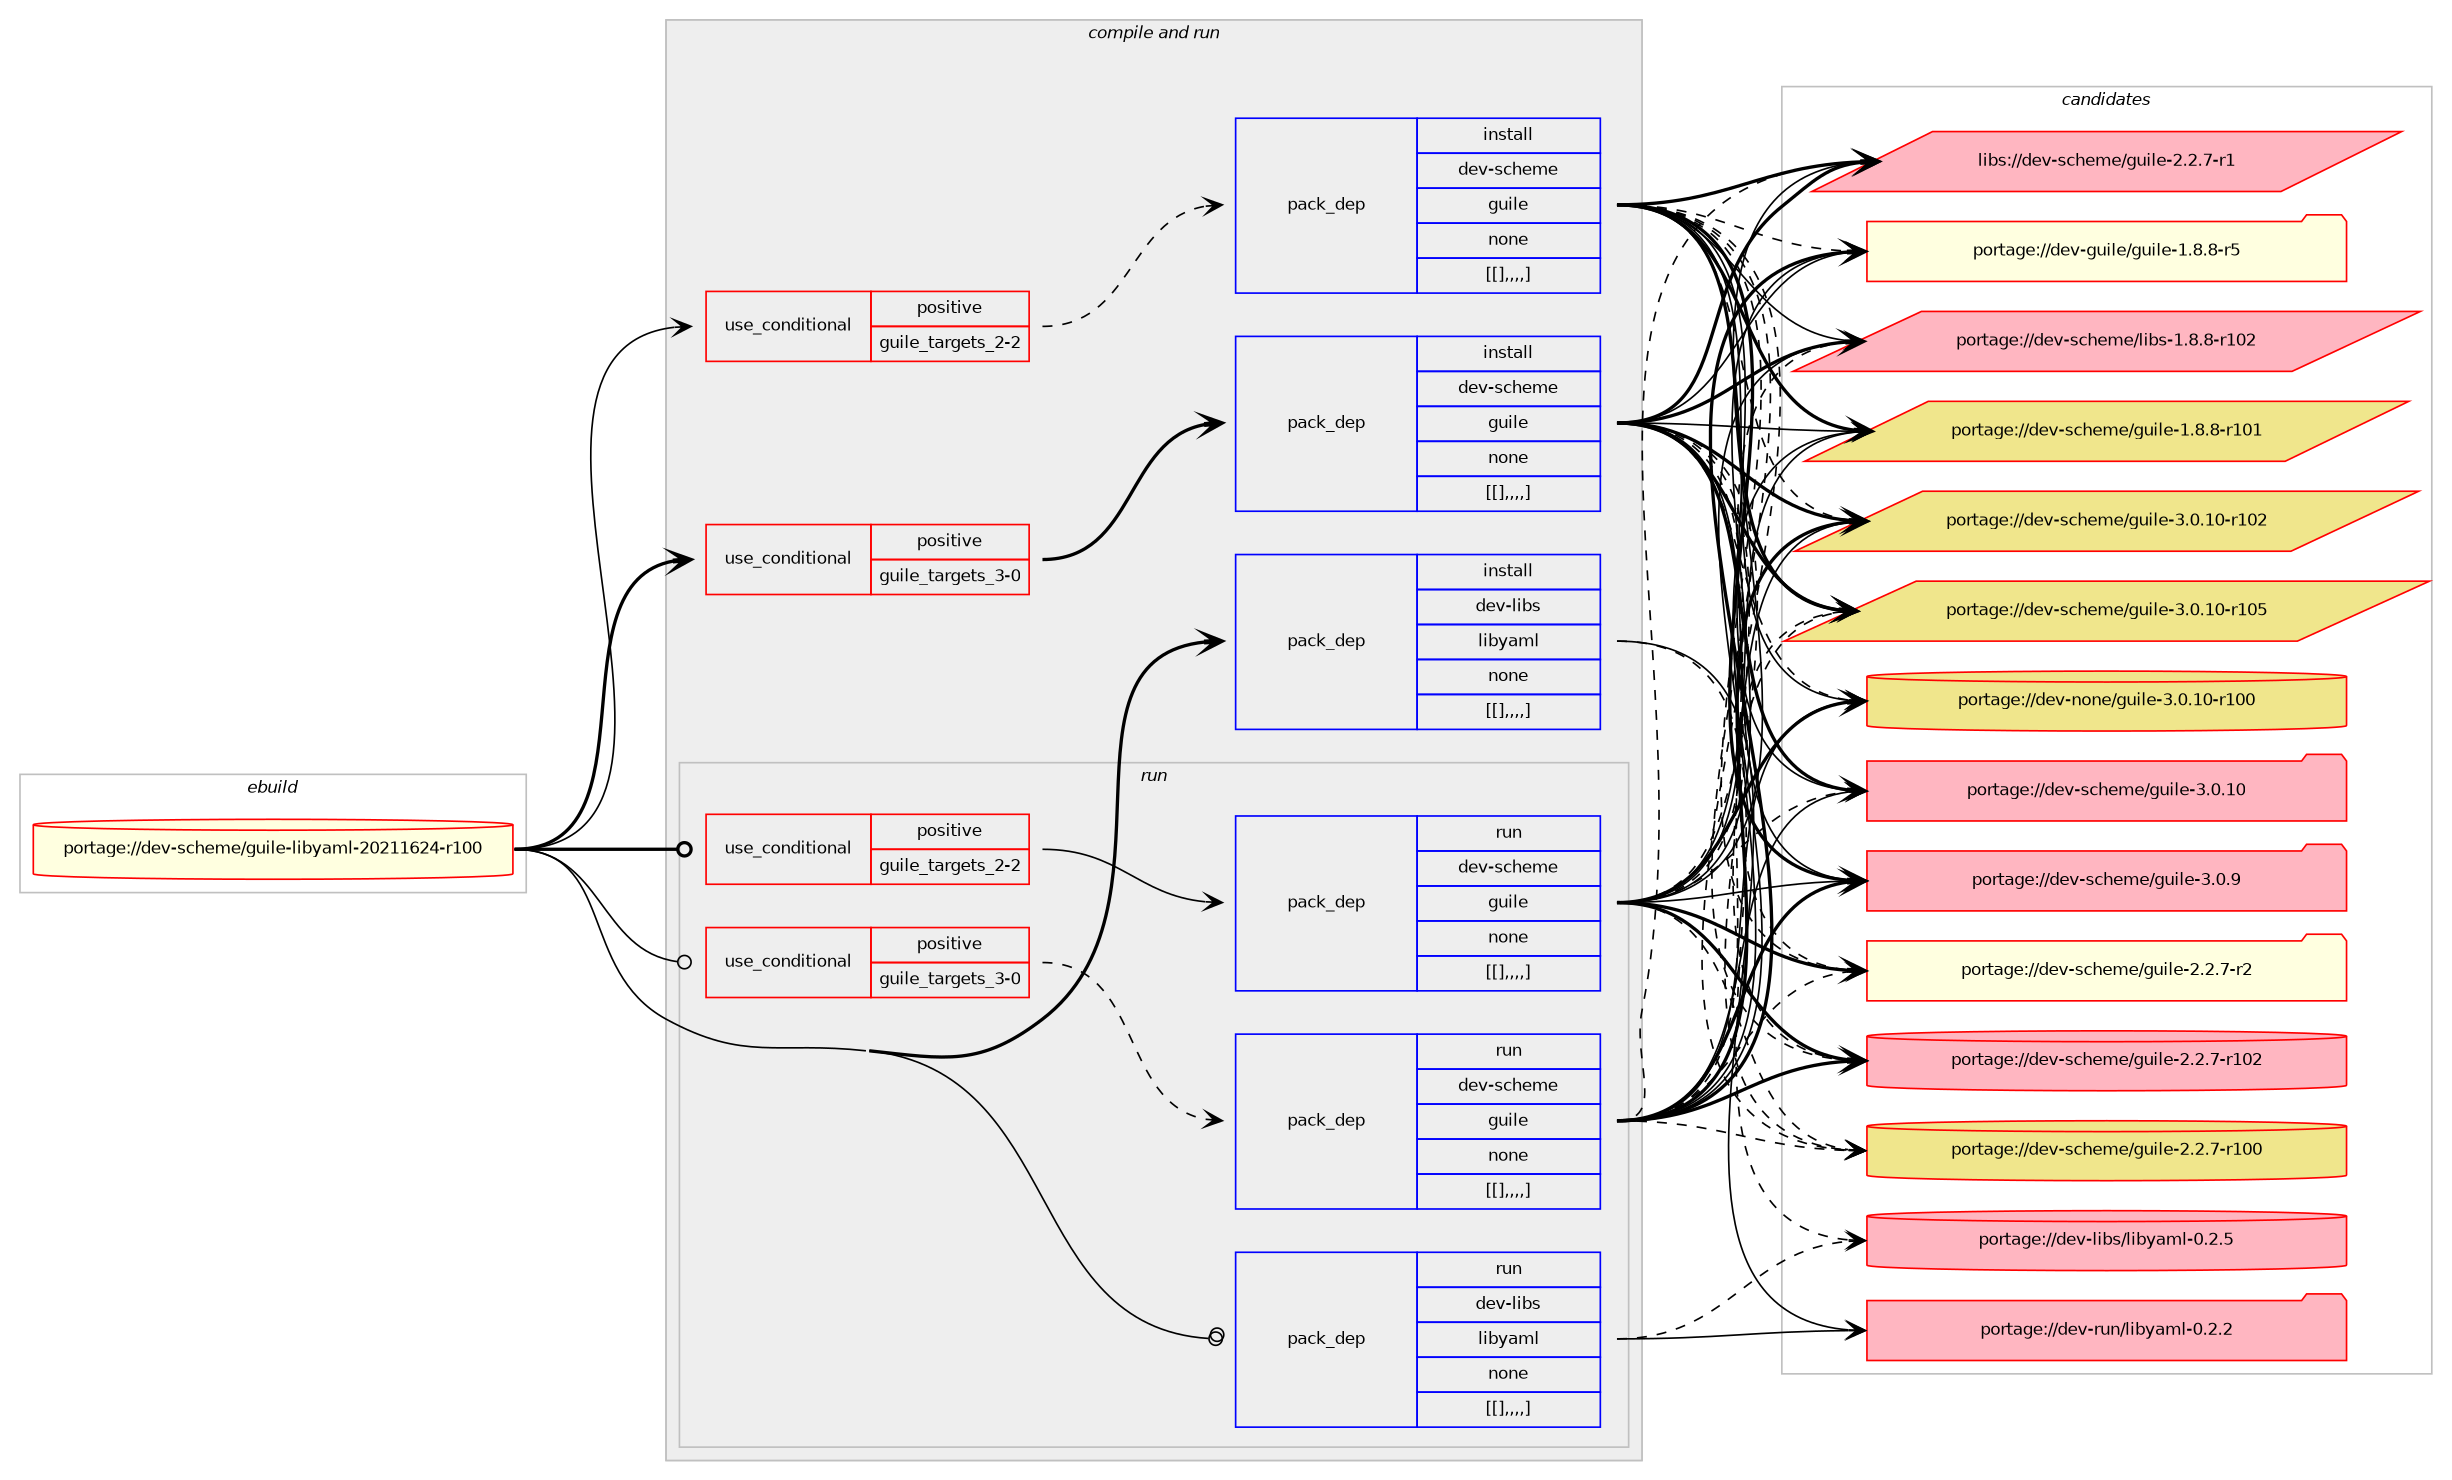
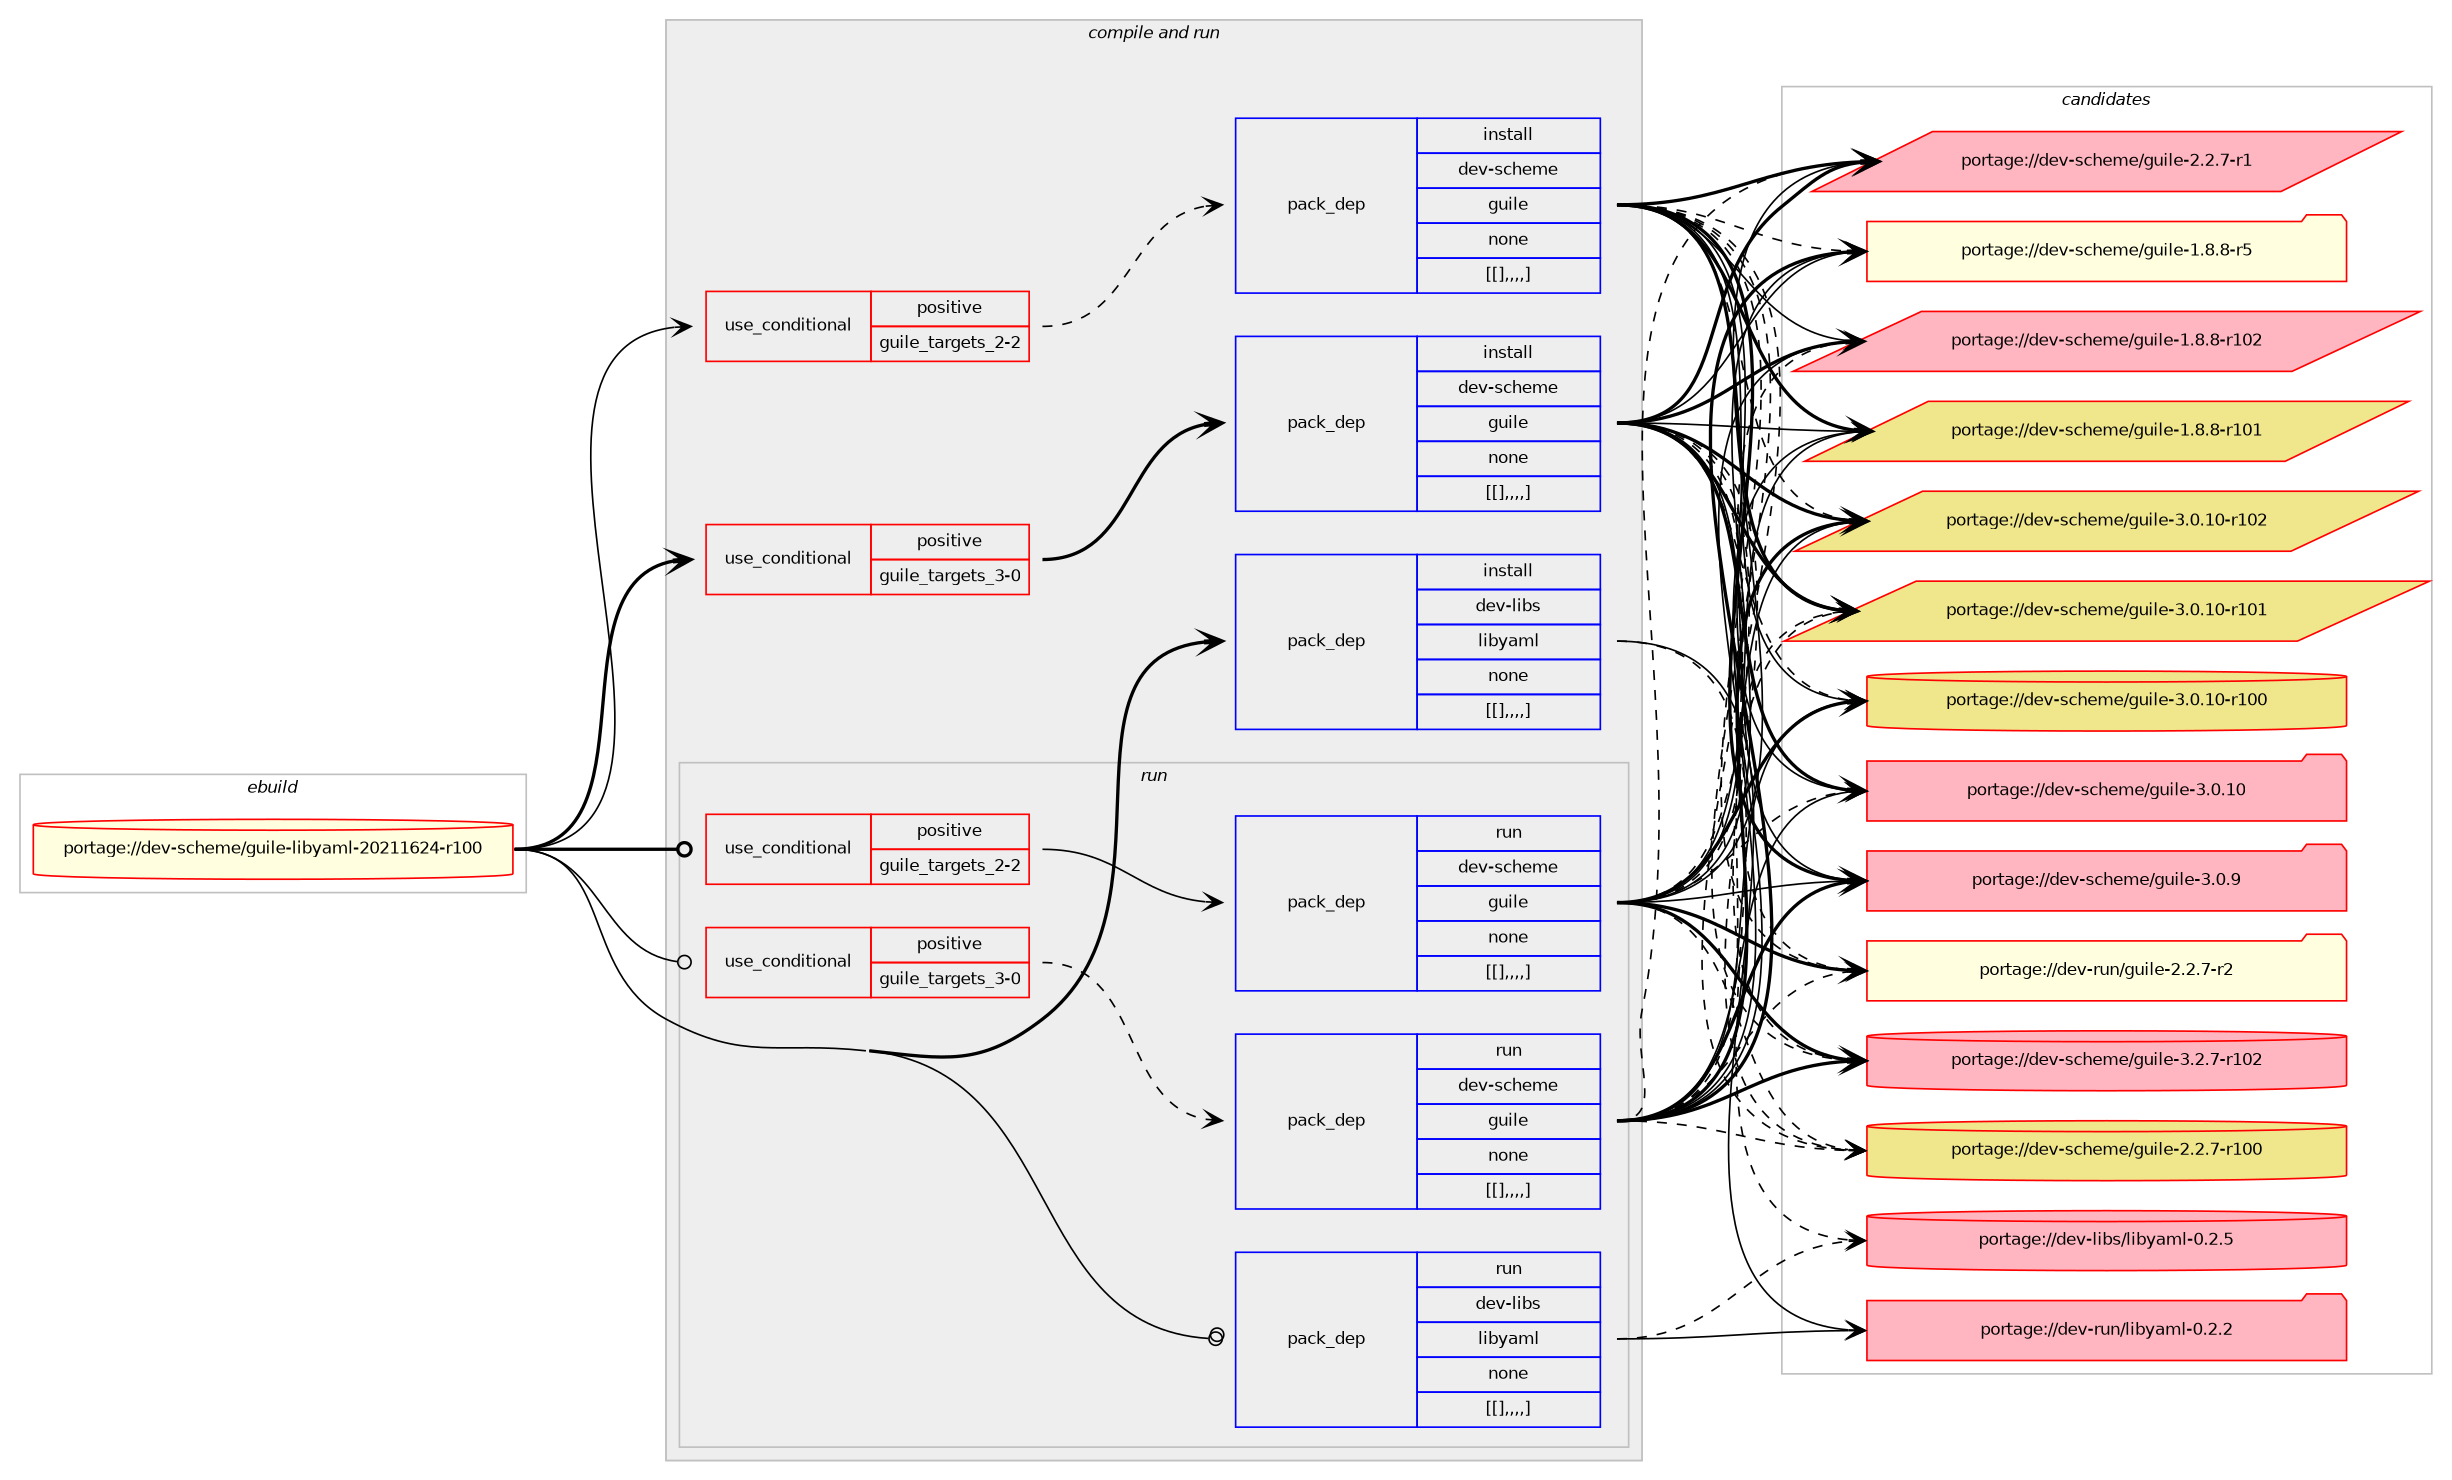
node "libs://dev-scheme/guile-2.2.7-r1": label "libs://dev-scheme/guile-2.2.7-r1" -> "portage://dev-scheme/guile-2.2.7-r1"
node "portage://dev-guile/guile-1.8.8-r5": label "portage://dev-guile/guile-1.8.8-r5" -> "portage://dev-scheme/guile-1.8.8-r5"
node "portage://dev-scheme/libs-1.8.8-r102": label "portage://dev-scheme/libs-1.8.8-r102" -> "portage://dev-scheme/guile-1.8.8-r102"
node "portage://dev-scheme/guile-3.0.10-r105": label "portage://dev-scheme/guile-3.0.10-r105" -> "portage://dev-scheme/guile-3.0.10-r101"
node "portage://dev-none/guile-3.0.10-r100": label "portage://dev-none/guile-3.0.10-r100" -> "portage://dev-scheme/guile-3.0.10-r100"
node "portage://dev-scheme/guile-2.2.7-r2": label "portage://dev-scheme/guile-2.2.7-r2" -> "portage://dev-run/guile-2.2.7-r2"
node "portage://dev-scheme/guile-2.2.7-r102": label "portage://dev-scheme/guile-2.2.7-r102" -> "portage://dev-scheme/guile-3.2.7-r102"
